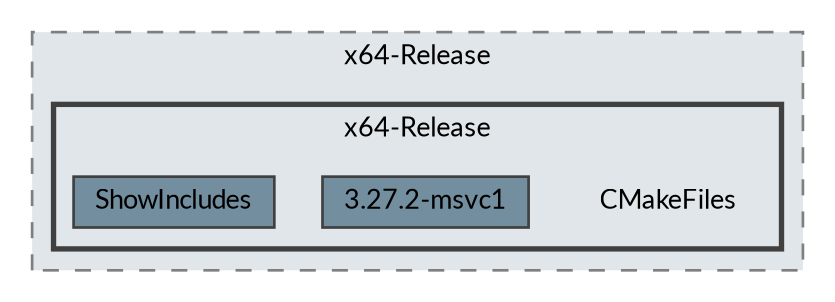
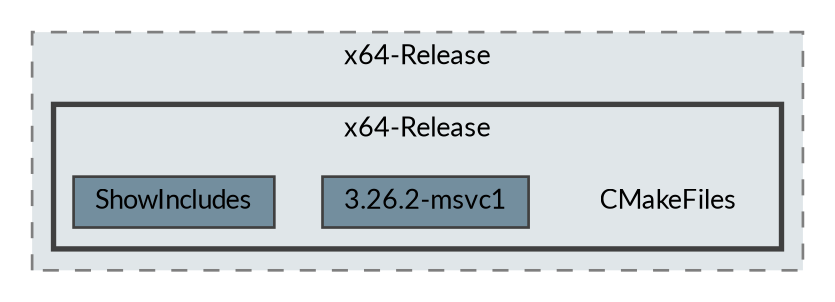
node "3.27.2-msvc1": label "3.27.2-msvc1" -> "3.26.2-msvc1"
